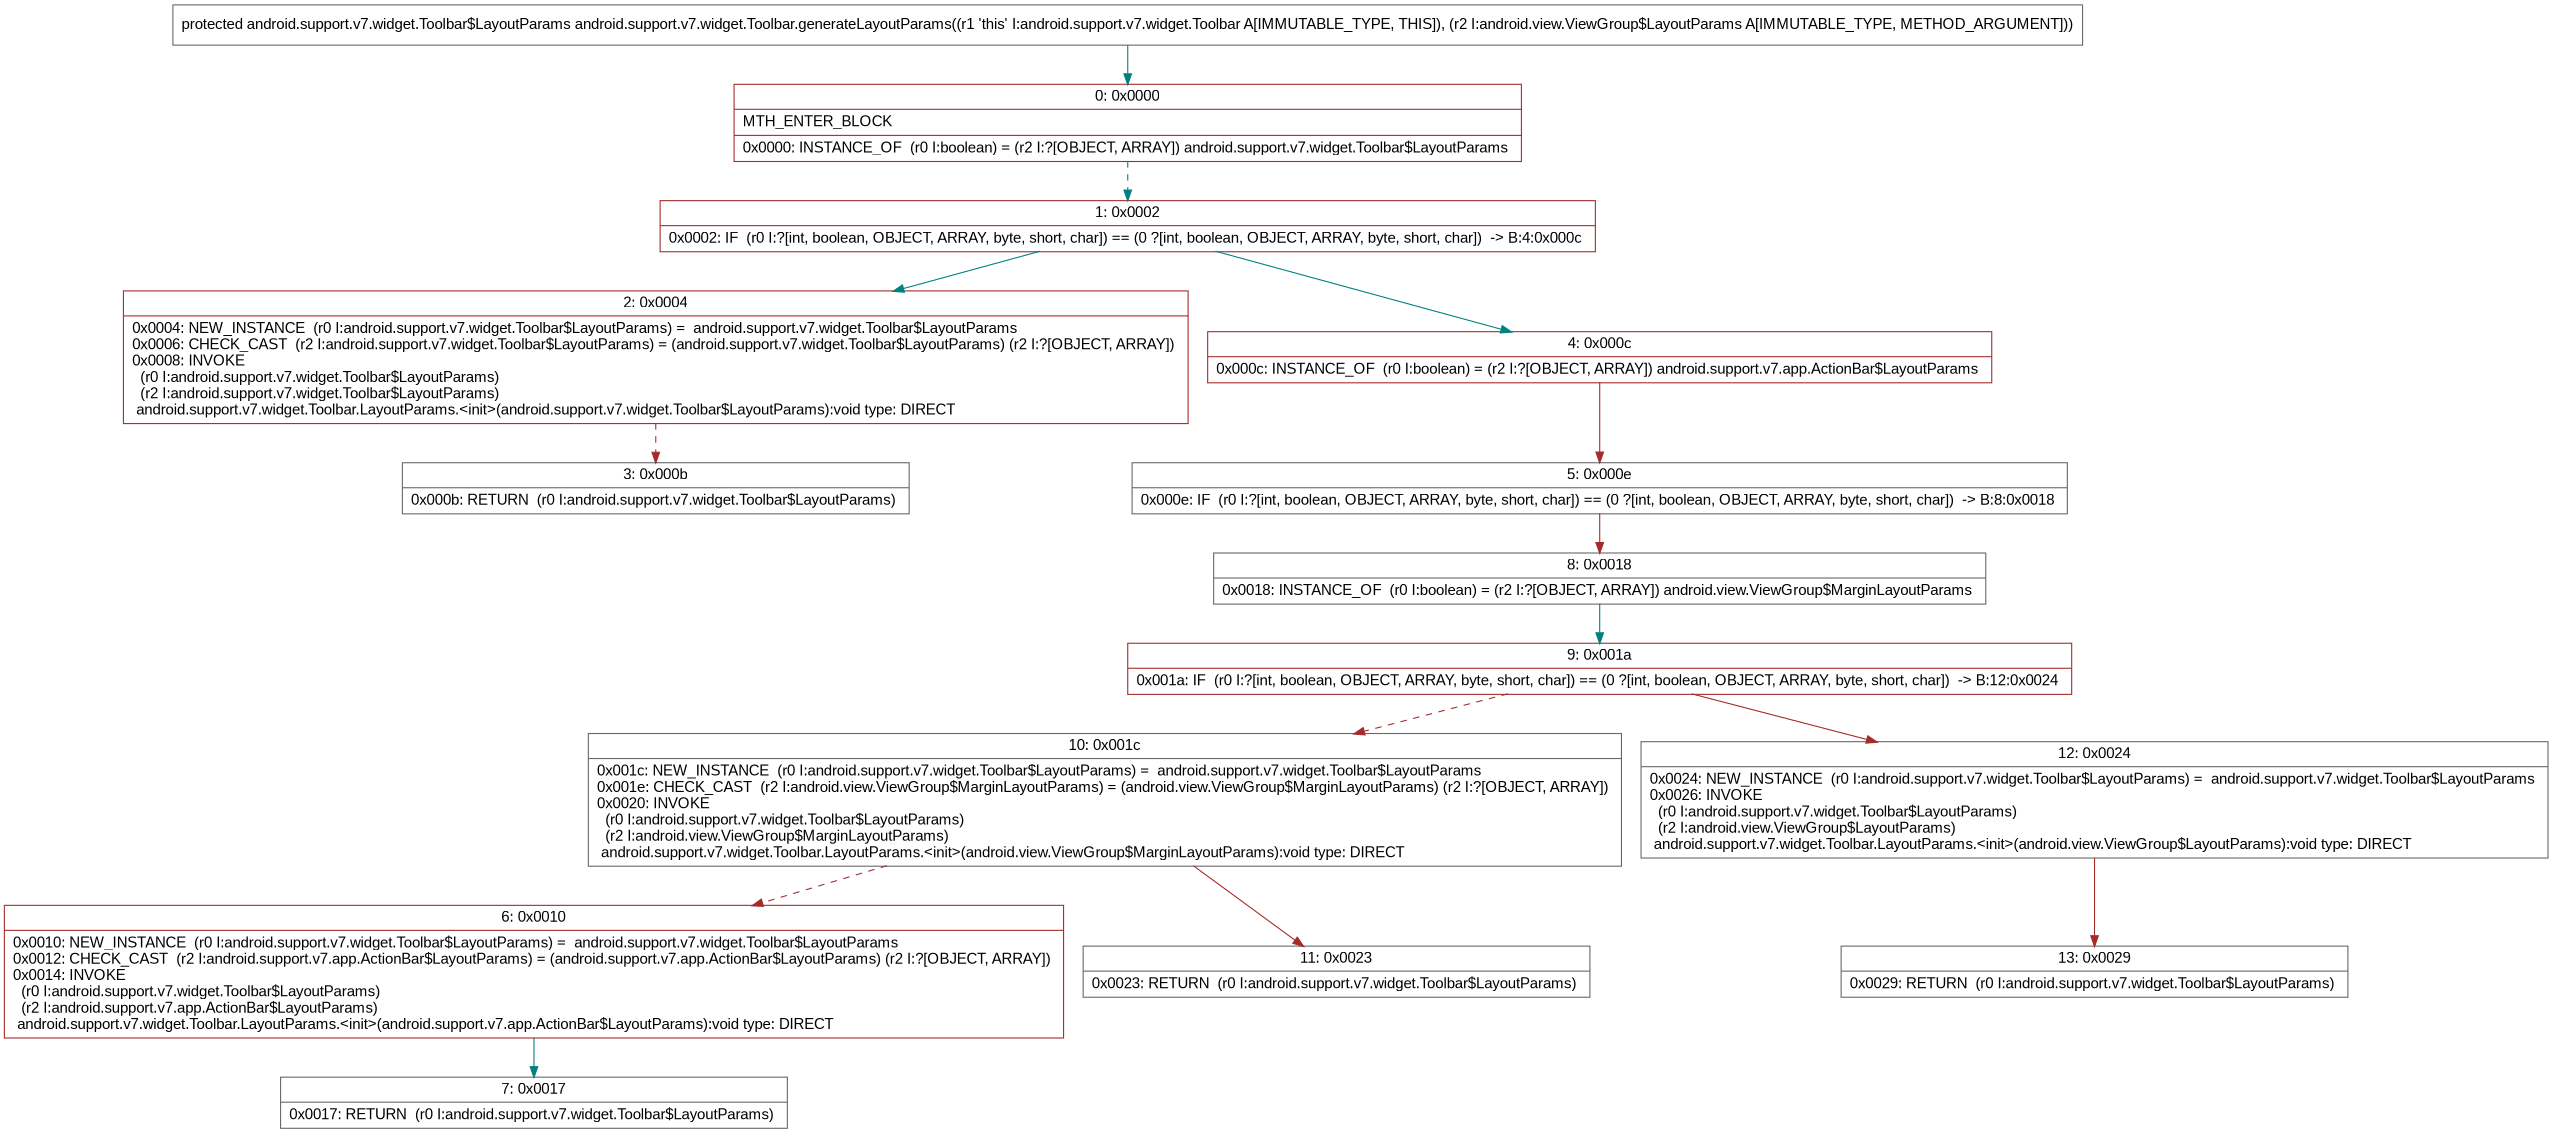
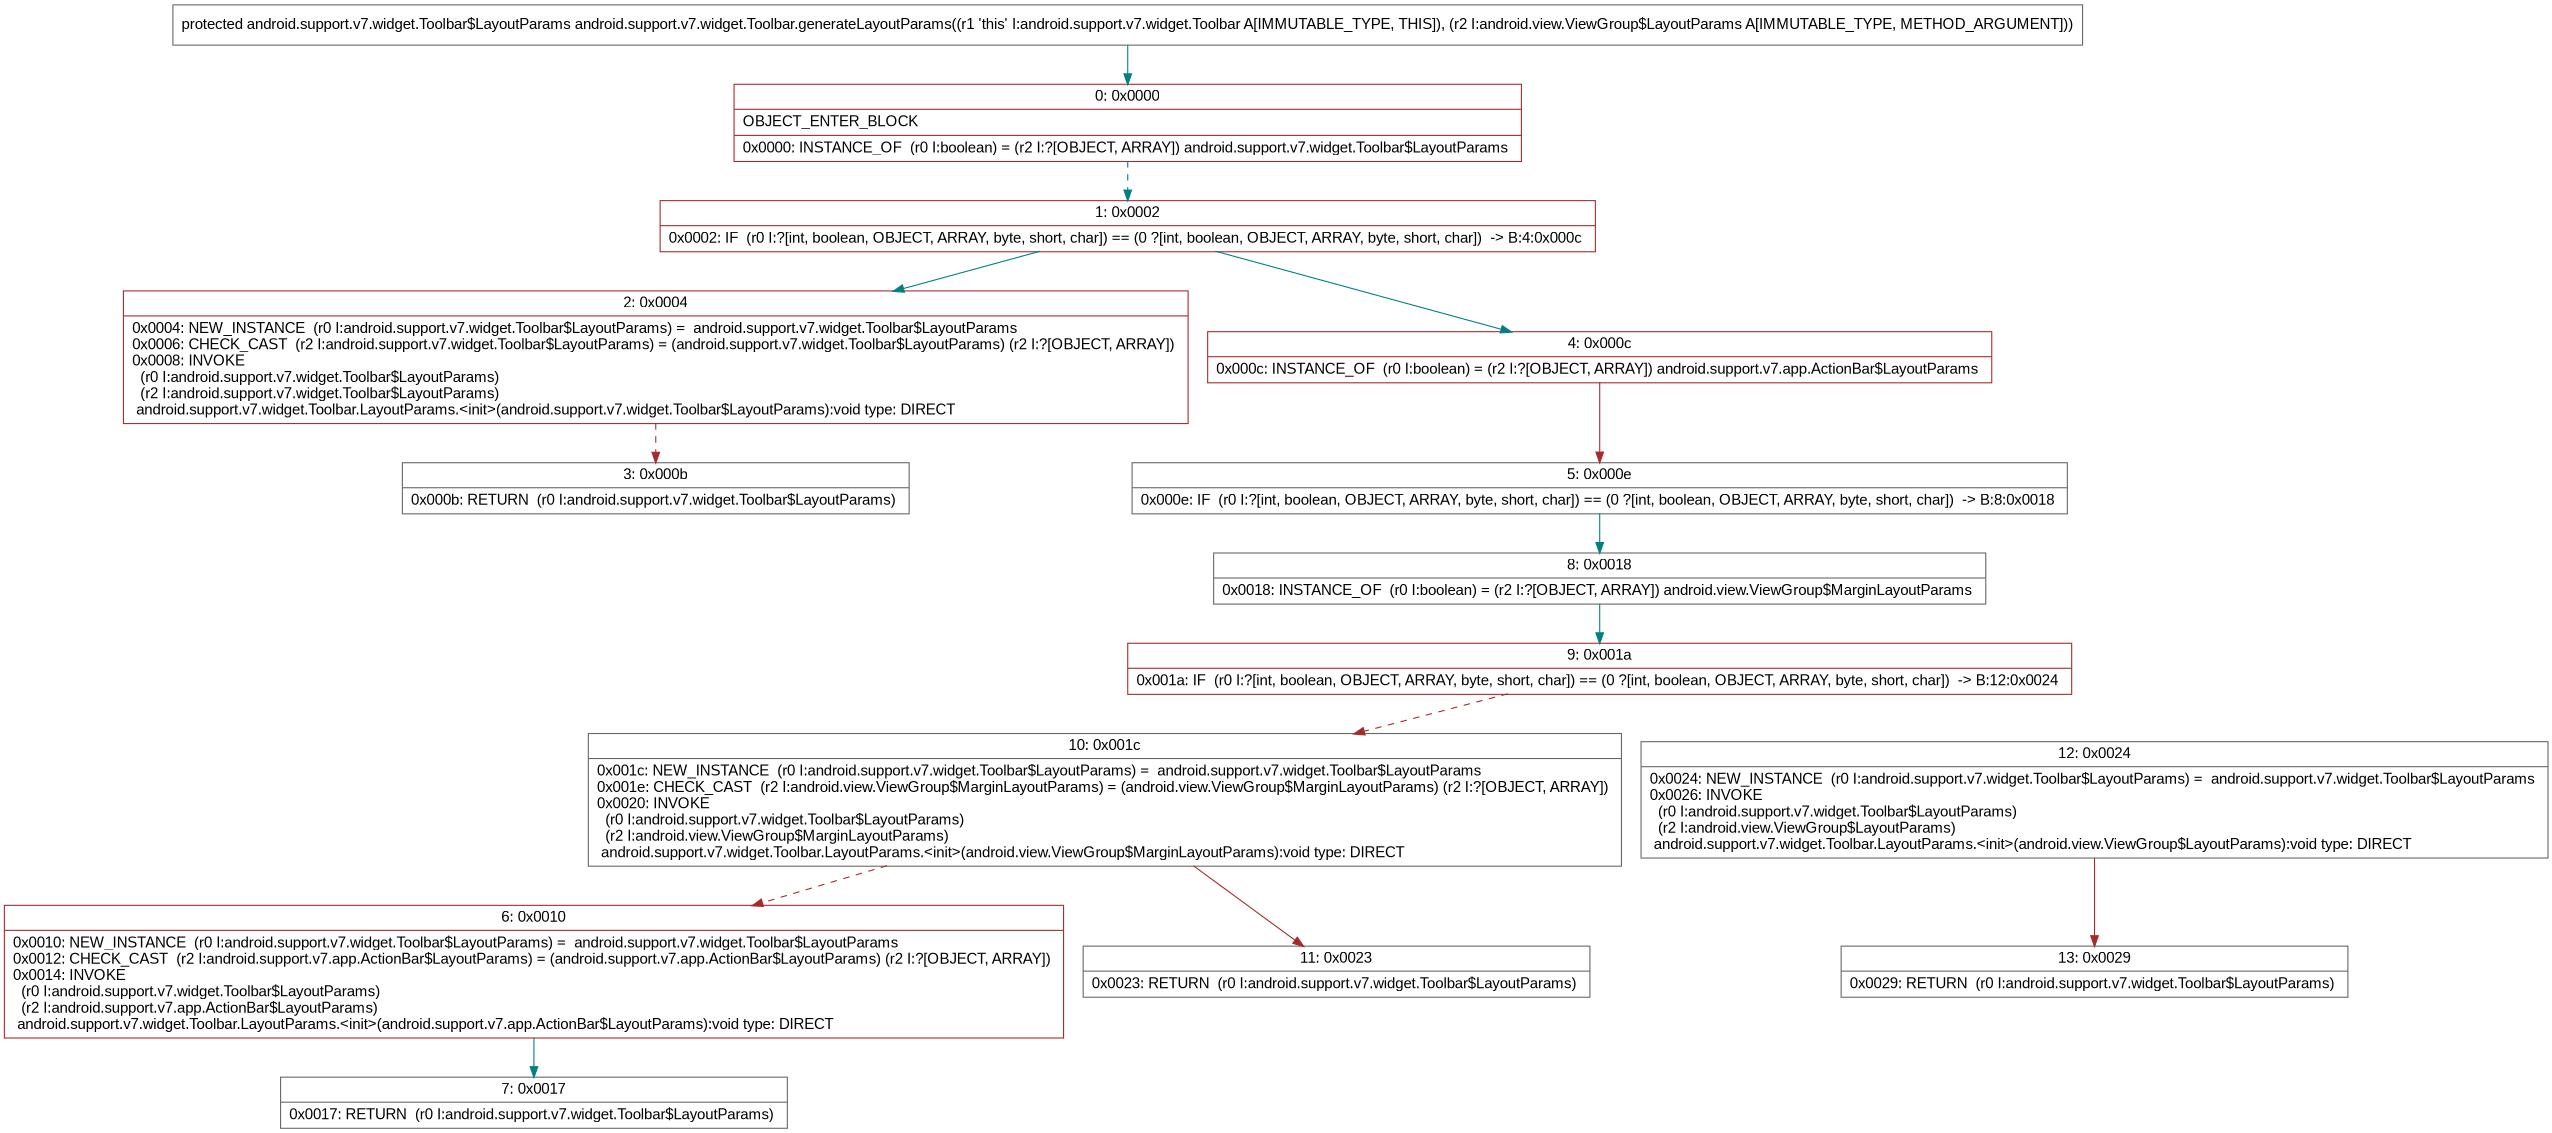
node "0: 0x0000": text "MTH_ENTER_BLOCK" -> "OBJECT_ENTER_BLOCK"
edge "5: 0x000e" -> "8: 0x0018": color brown -> teal
edge "9: 0x001a" -> "12: 0x0024": removed
